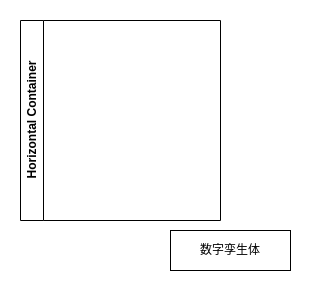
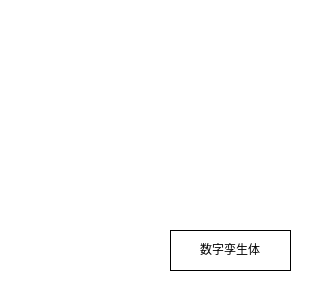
node "Horizontal Container": removed
